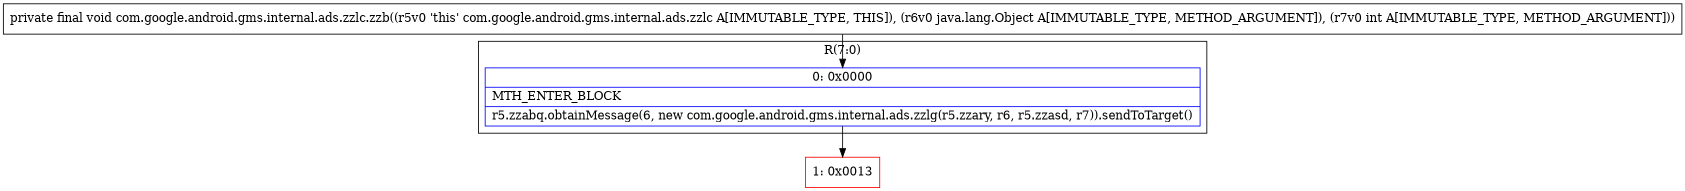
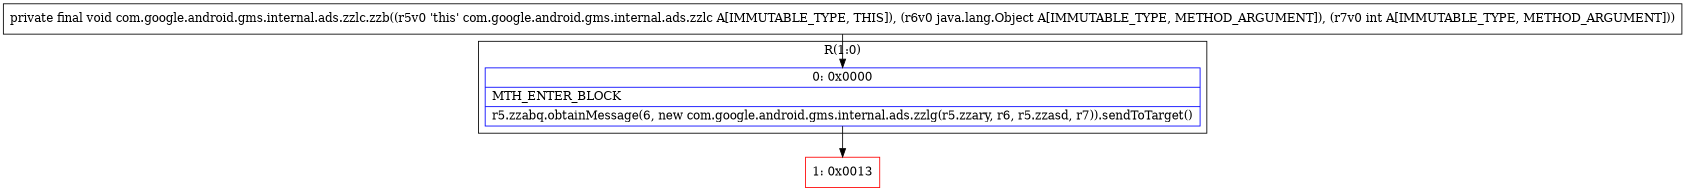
cluster "R(7:0)": label "R(7:0)" -> "R(1:0)"
